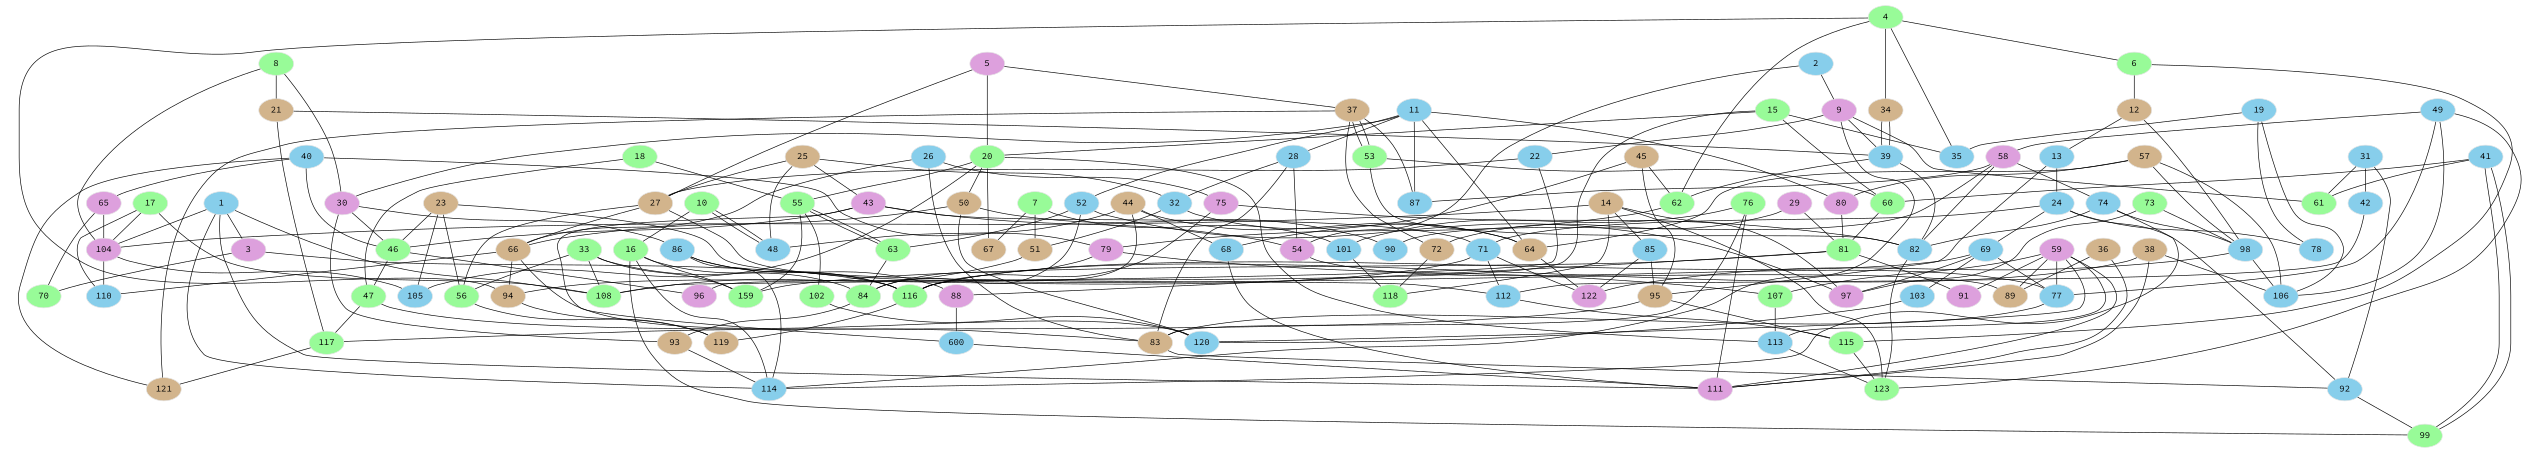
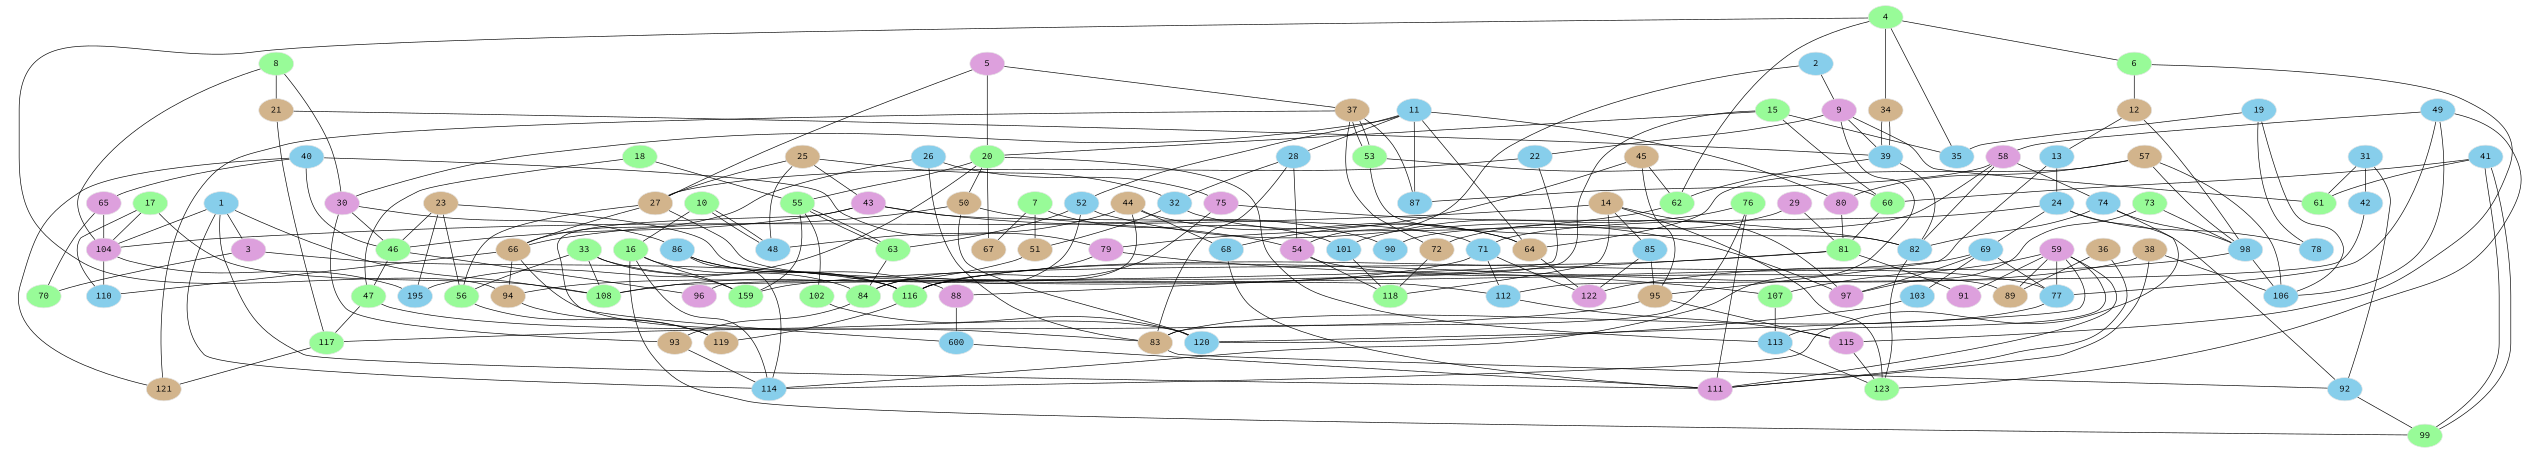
edge "54" -- "118": added
node "105": label "105" -> "195"
node "115": fillcolor palegreen -> plum
